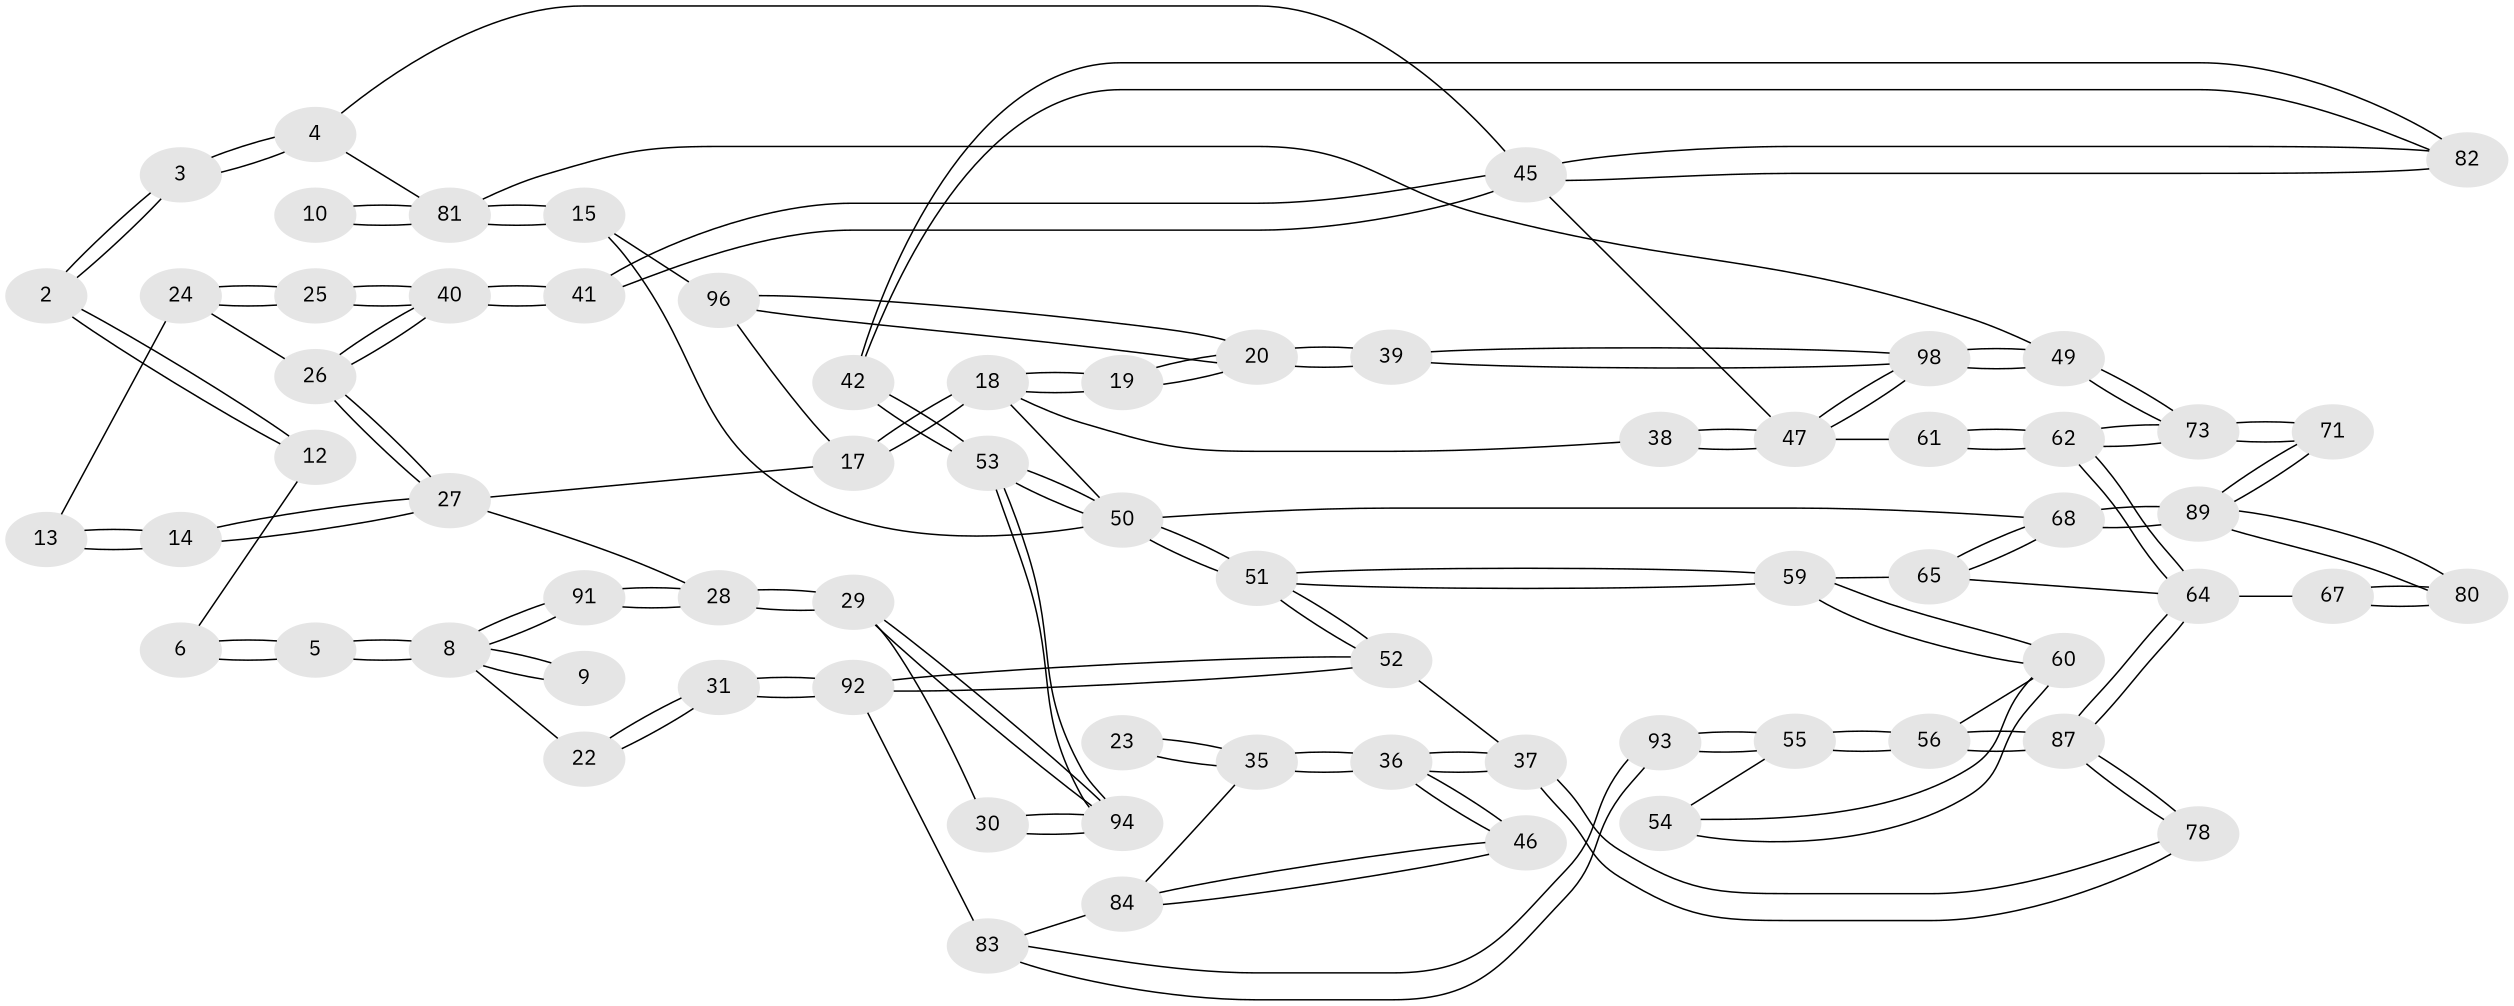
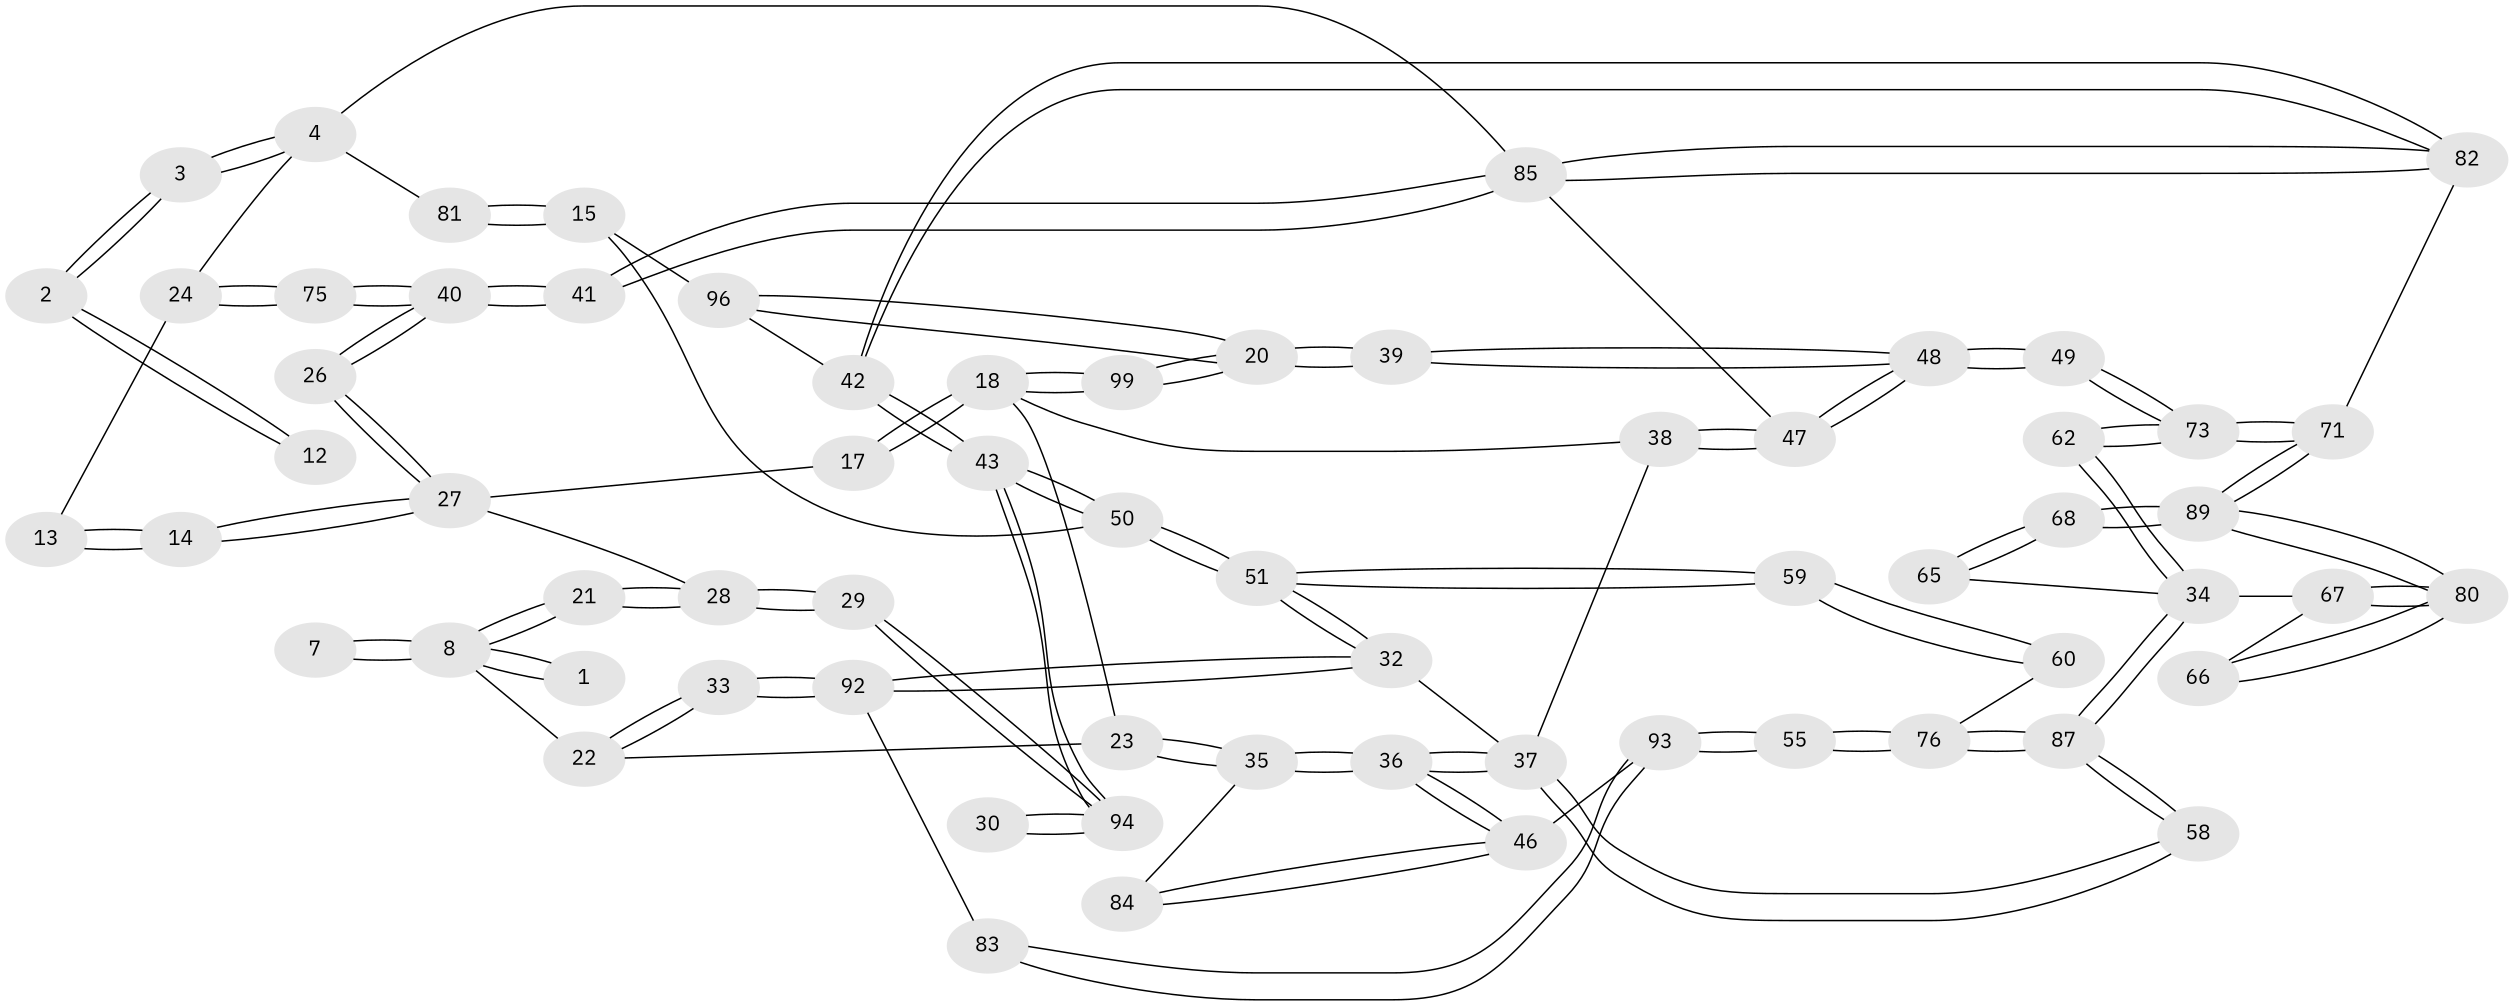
edge "81" -- "49": removed
node "45": label "45" -> "85"
node "10": removed
node "25": label "25" -> "75"
edge "82" -- "71": added
edge "24" -- "26": now "24" -- "4"
node "98": label "98" -> "48"
node "19": label "19" -> "99"
edge "96" -- "17": now "96" -- "42"
node "61": removed
edge "18" -- "50": now "18" -- "23"
node "53": label "53" -> "43"
edge "50" -- "68": removed
edge "65" -- "59": removed
node "64": label "64" -> "34"
node "91": label "91" -> "21"
edge "38" -- "37": added
node "6": removed
node "5": label "5" -> "7"
node "52": label "52" -> "32"
node "9": label "9" -> "1"
node "66": added
node "31": label "31" -> "33"
edge "29" -- "30": removed
node "56": label "56" -> "76"
edge "23" -- "22": added
edge "93" -- "46": added
node "54": removed
node "78": label "78" -> "58"
edge "84" -- "83": removed
